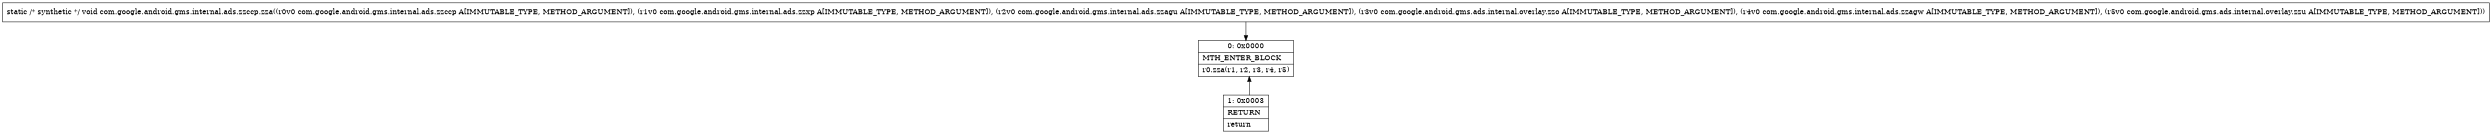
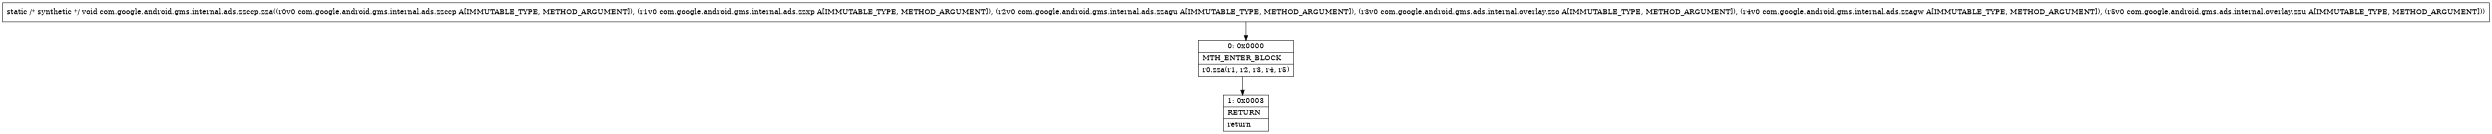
edge "1: 0x0003" -> "0: 0x0000": reversed
